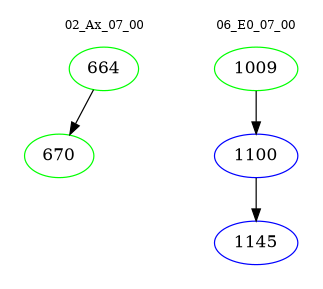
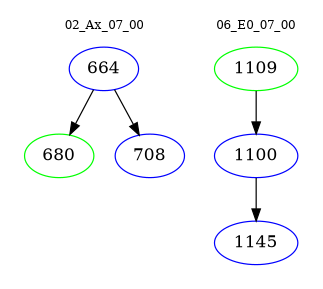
node "664": color green -> blue
node "1009": label "1009" -> "1109"
node "670": label "670" -> "680"
node "708": added
